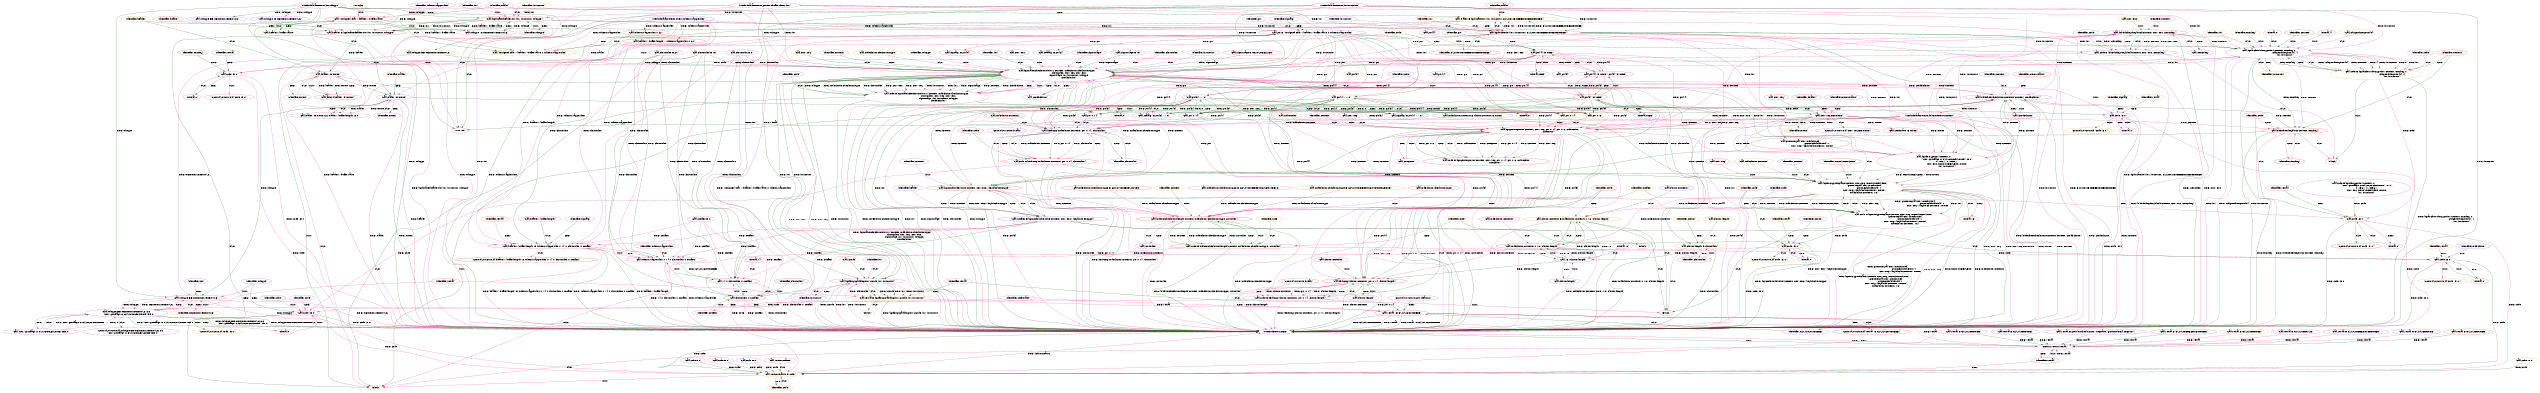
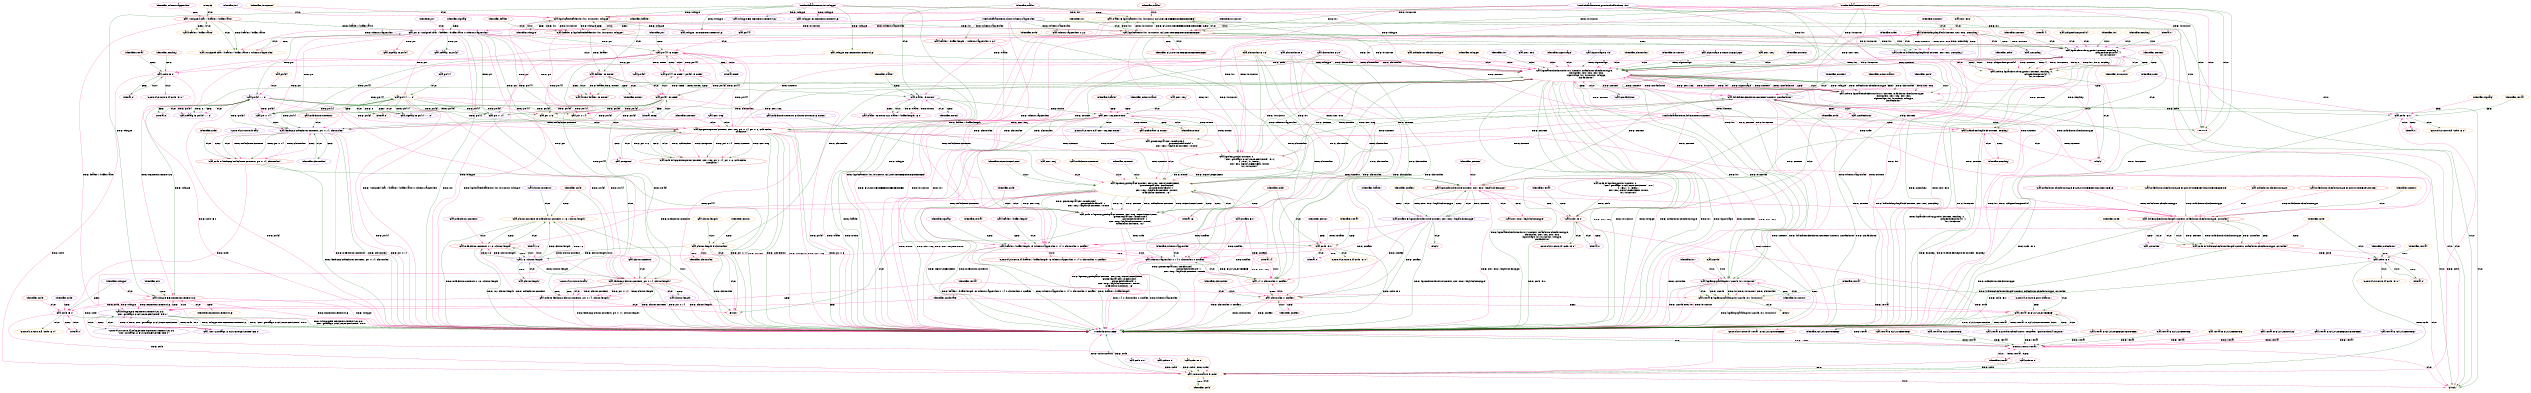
node "(Call,&direction)": removed
edge "(MethodParameterIn,int iov_count)" -> "(Call,kg_fixup_padding_iov(&code, iov, iov_count))": label "DDG: retval" -> "DDG: iov_count"
node "(Call,ctx->enc->keyblock.enctype)": added
edge "(Call,header != NULL)" -> "(MethodReturn,RET)": color deeppink -> darkgreen
node "(Call,*minor_status)": removed
